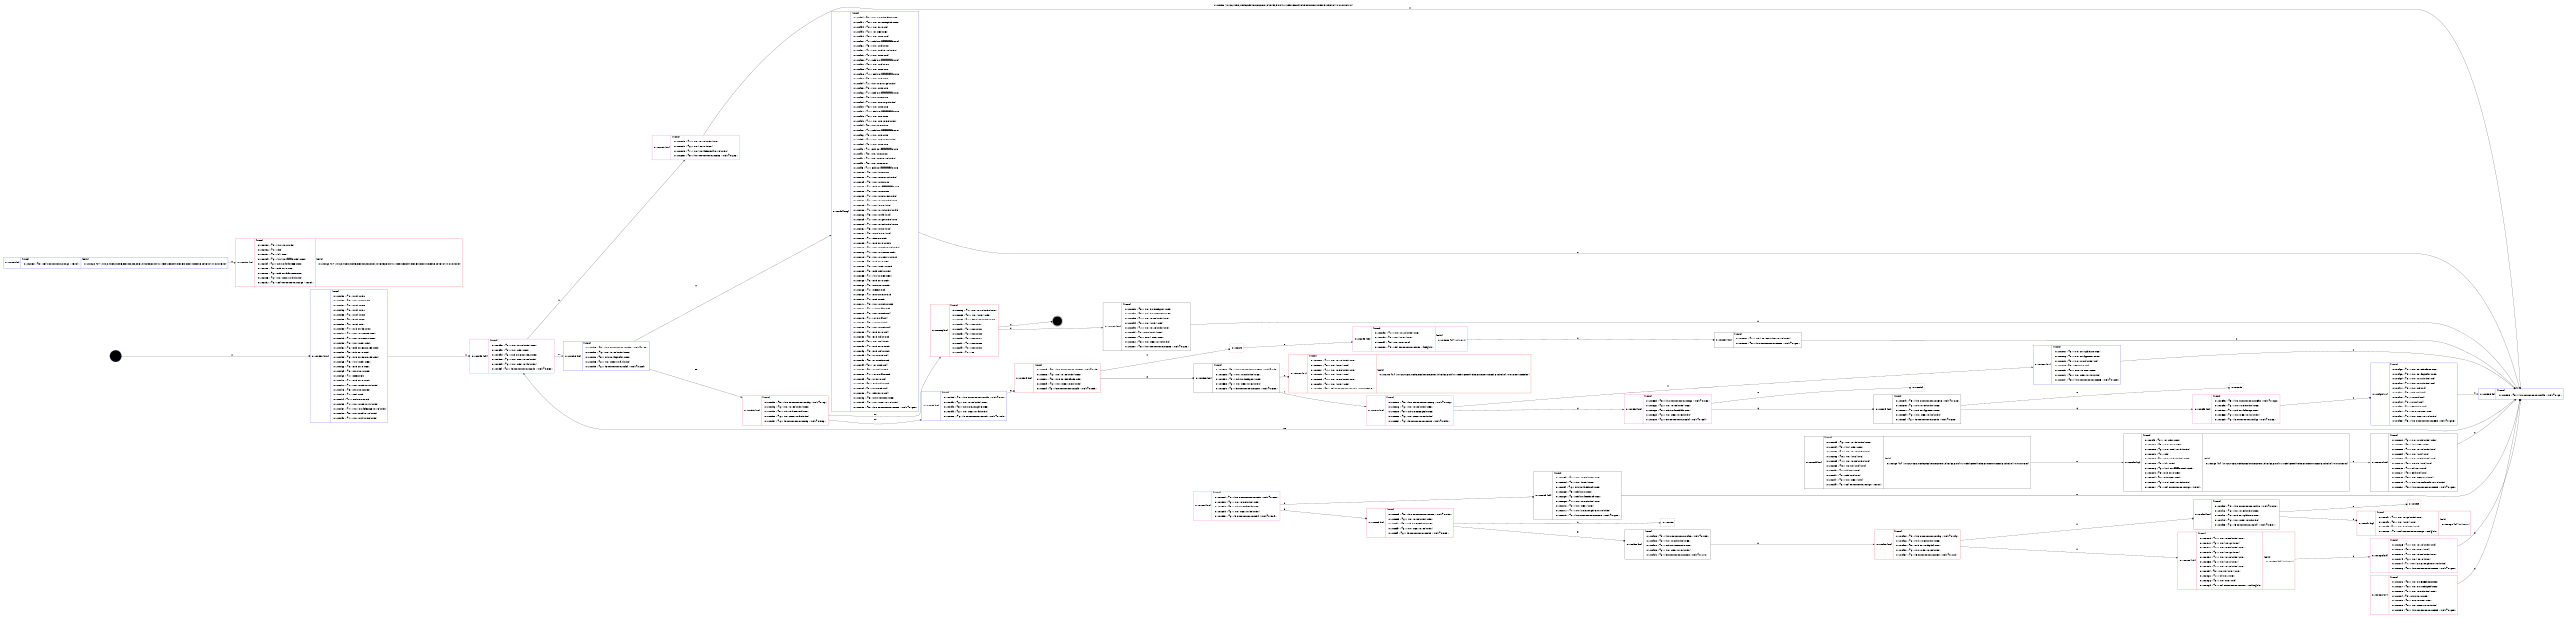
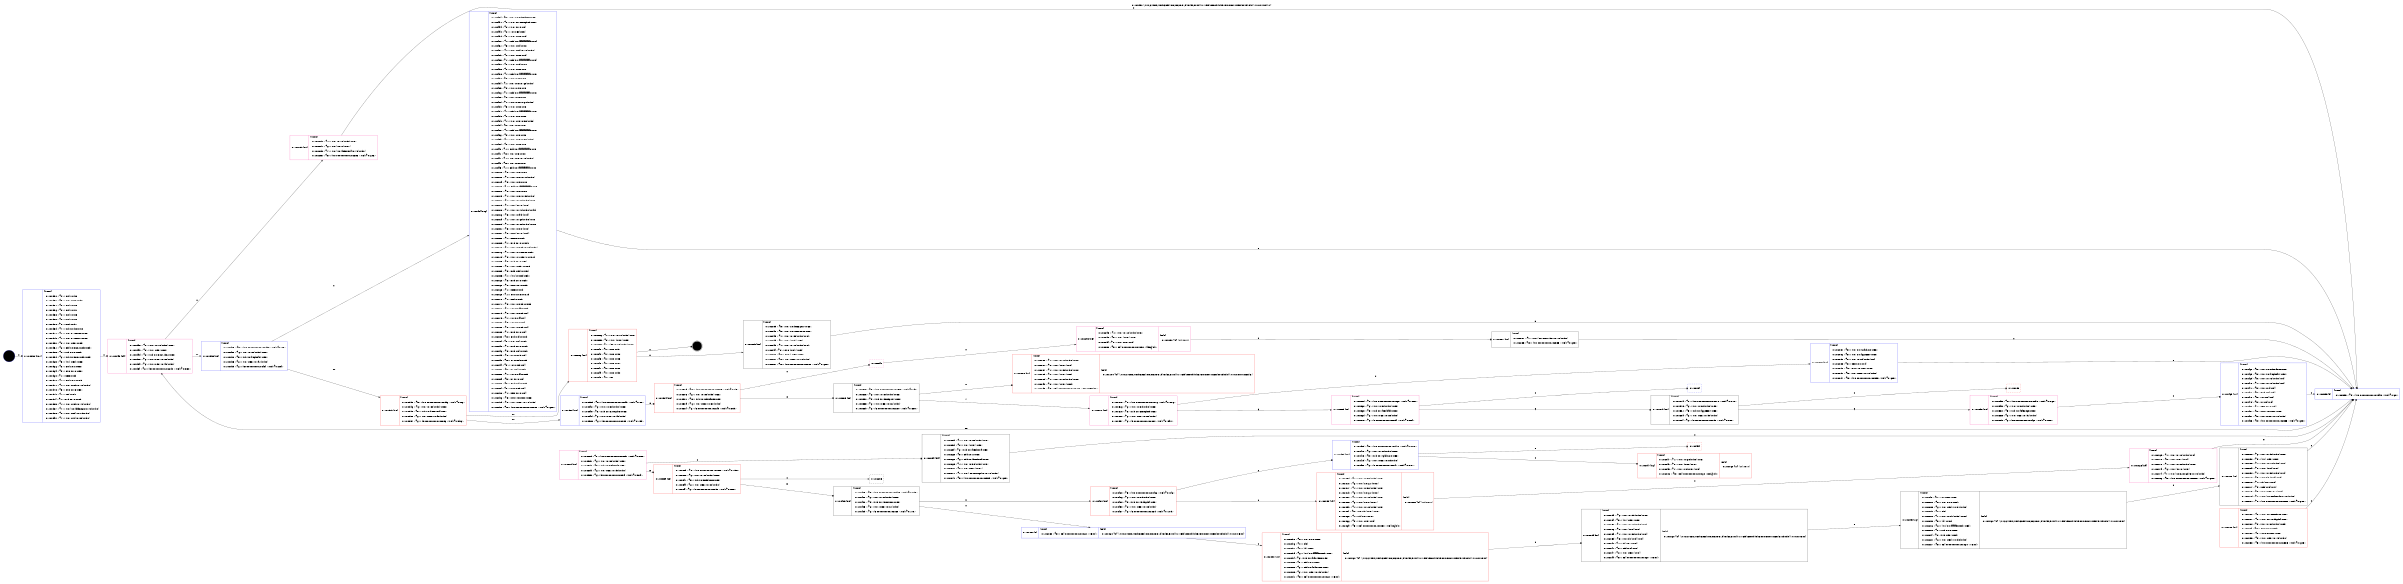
edge "0x401f05 [28]" -> "0x4021ac [5]": added, label "1"
edge "0x4021b1 [40]" -> "0x4021d9 [37]": added, label "1"
